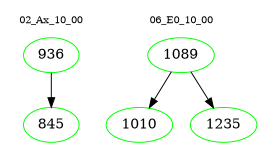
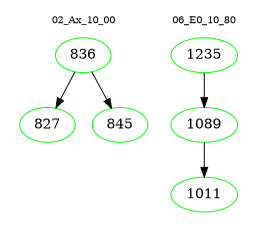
cluster "06_E0_10_00": label "06_E0_10_00" -> "06_E0_10_80"
node "936": label "936" -> "836"
edge "1089" -> "1235": reversed
node "827": added
node "1010": label "1010" -> "1011"
